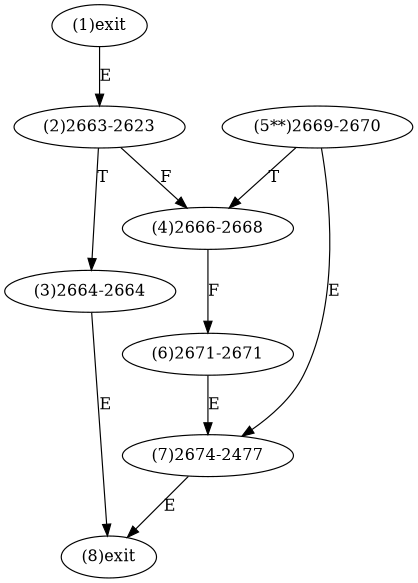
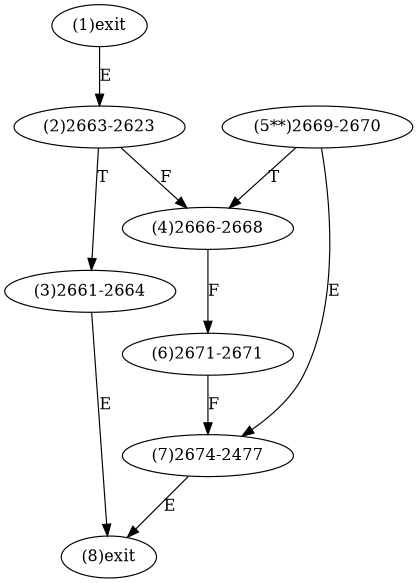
node "(3)2664-2664": label "(3)2664-2664" -> "(3)2661-2664"
edge "(6)2671-2671" -> "(7)2674-2477": label "E" -> "F"
